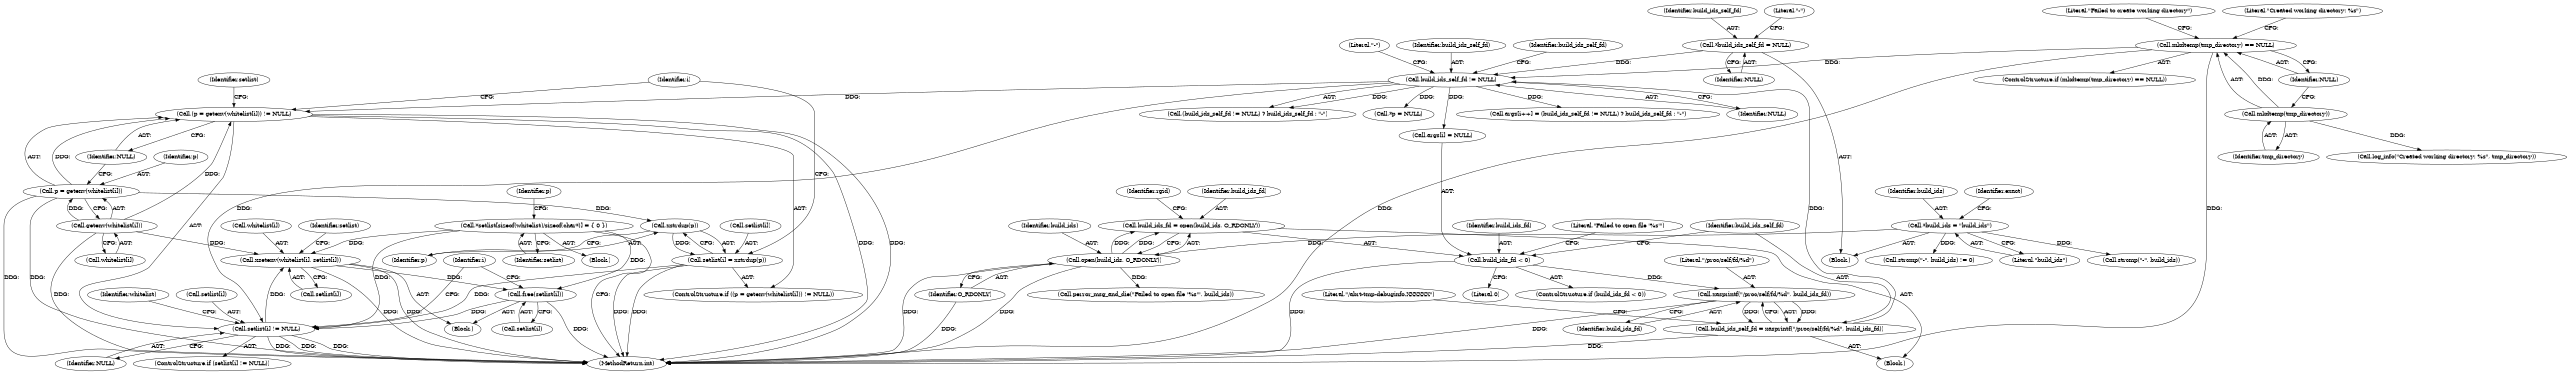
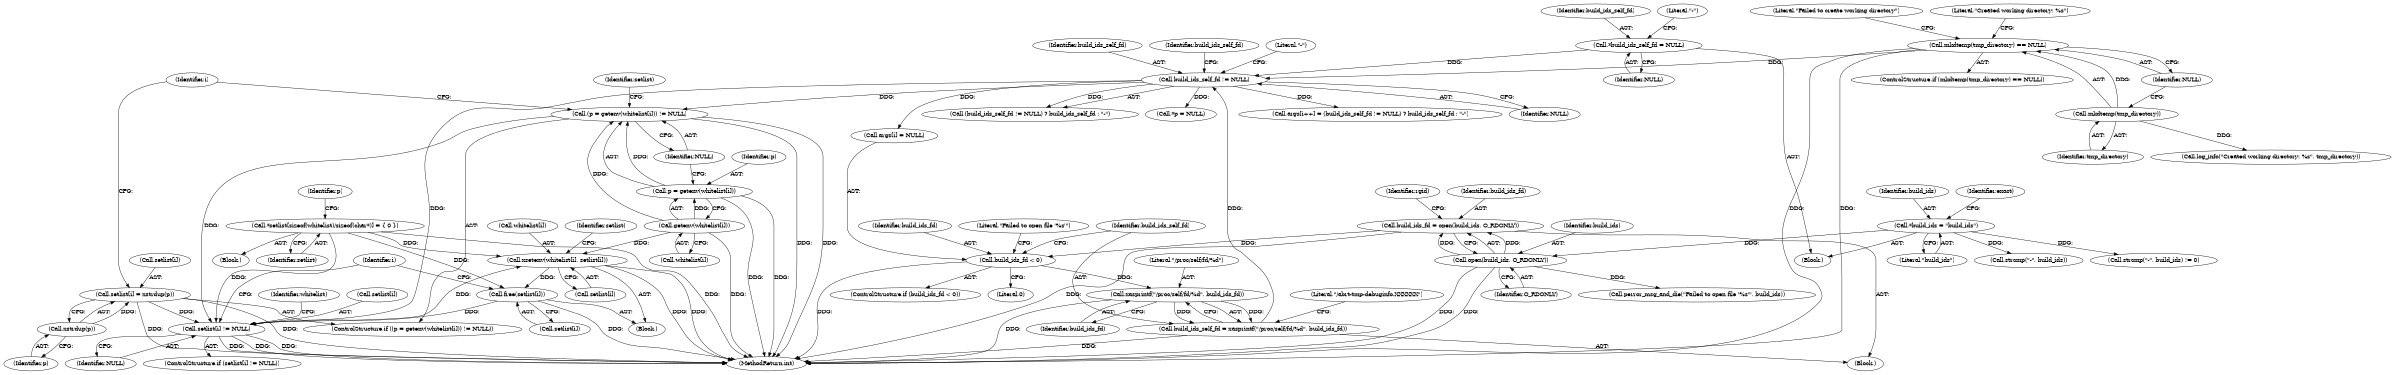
edge "(Call,p = getenv(whitelist[i]))" -> "(Call,xstrdup(p))": removed, label "DDG:"
edge "(Call,(p = getenv(whitelist[i])) != NULL)" -> "(Call,setlist[i] != NULL)": label "AST: " -> "DDG: "
edge "(Call,build_ids_fd = open(build_ids, O_RDONLY))" -> "(Call,build_ids_fd < 0)": label "AST: " -> "DDG: "
edge "(Call,*setlist[sizeof(whitelist)/sizeof(char*)] = { 0 })" -> "(MethodReturn,int)": label "CFG: " -> "DDG: "
edge "(Identifier,O_RDONLY)" -> "(MethodReturn,int)": now "(Call,build_ids_fd = open(build_ids, O_RDONLY))" -> "(MethodReturn,int)"
